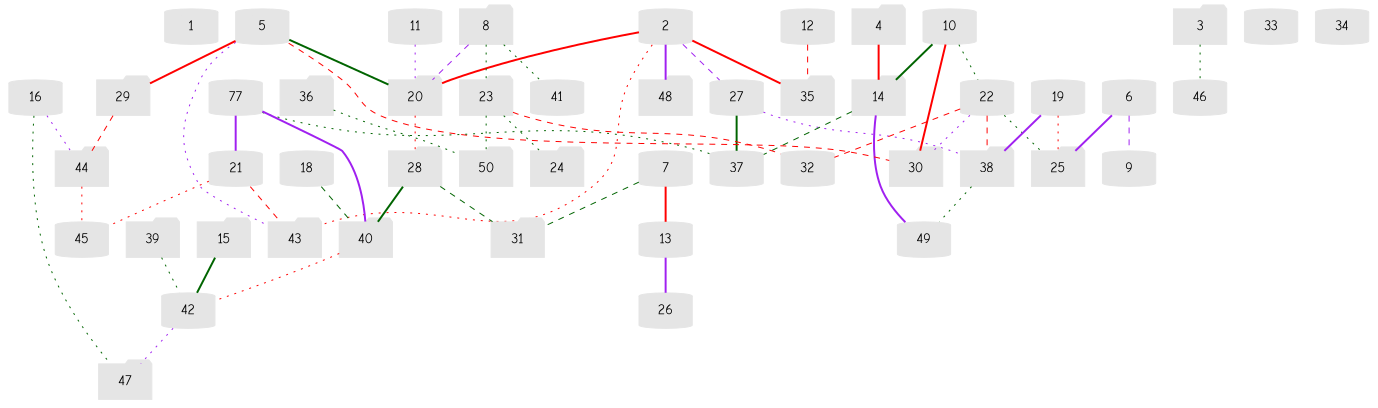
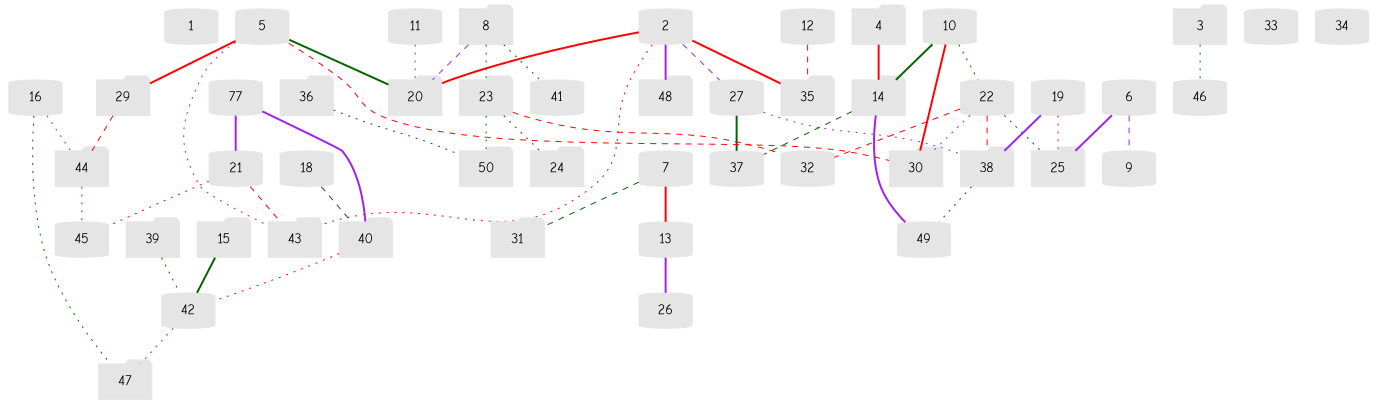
edge "77" -- "37": removed
node "28": removed
